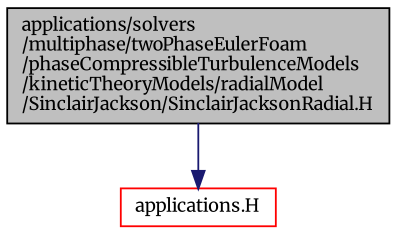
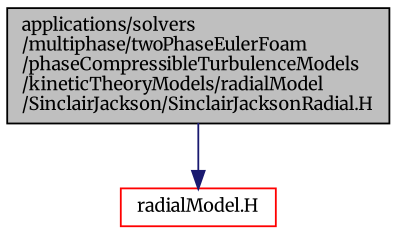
node "applications.H": label "applications.H" -> "radialModel.H"
